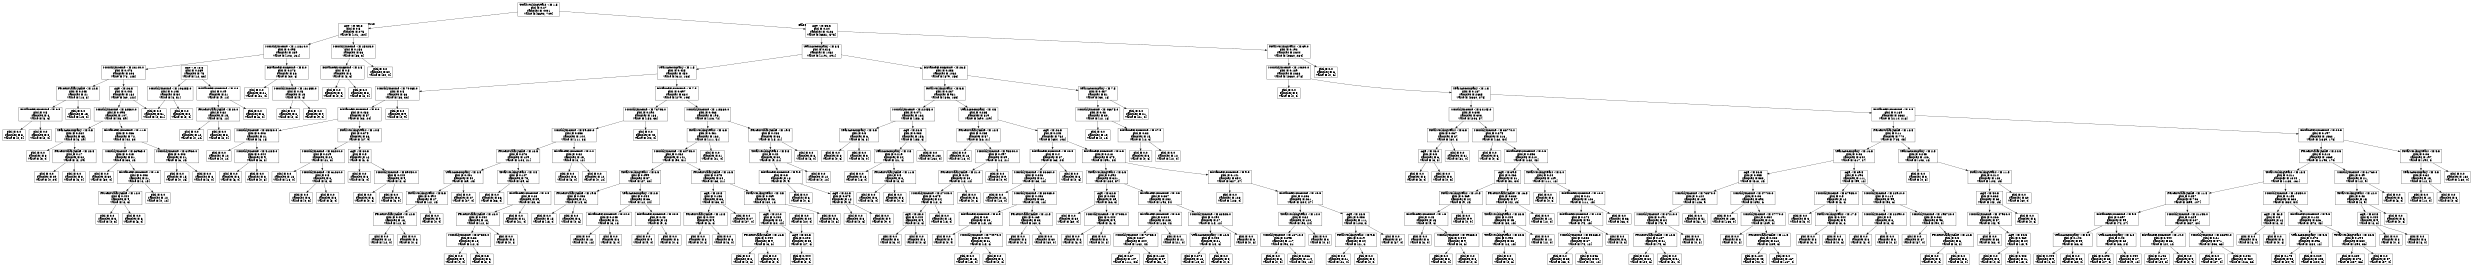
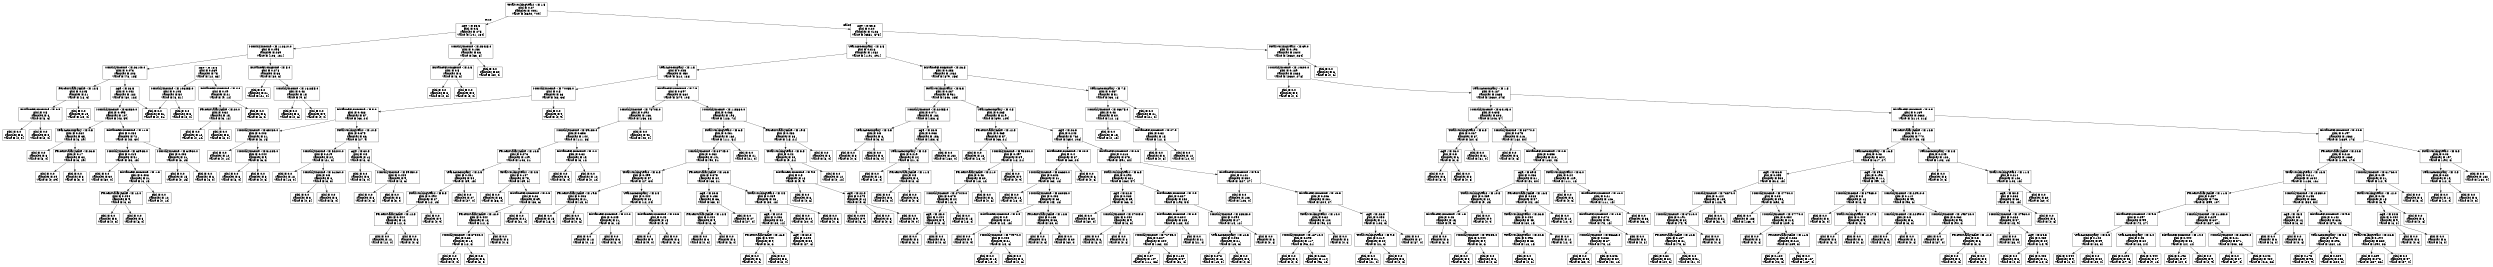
edge "Age <= 30.5 gini = 0.298 samples = 33 value = [27, 6]" -> "gini = 0.444 samples = 9 value = [3, 6]": now "Age <= 22.5 gini = 0.375 samples = 12 value = [9, 3]" -> "gini = 0.444 samples = 9 value = [3, 6]"
